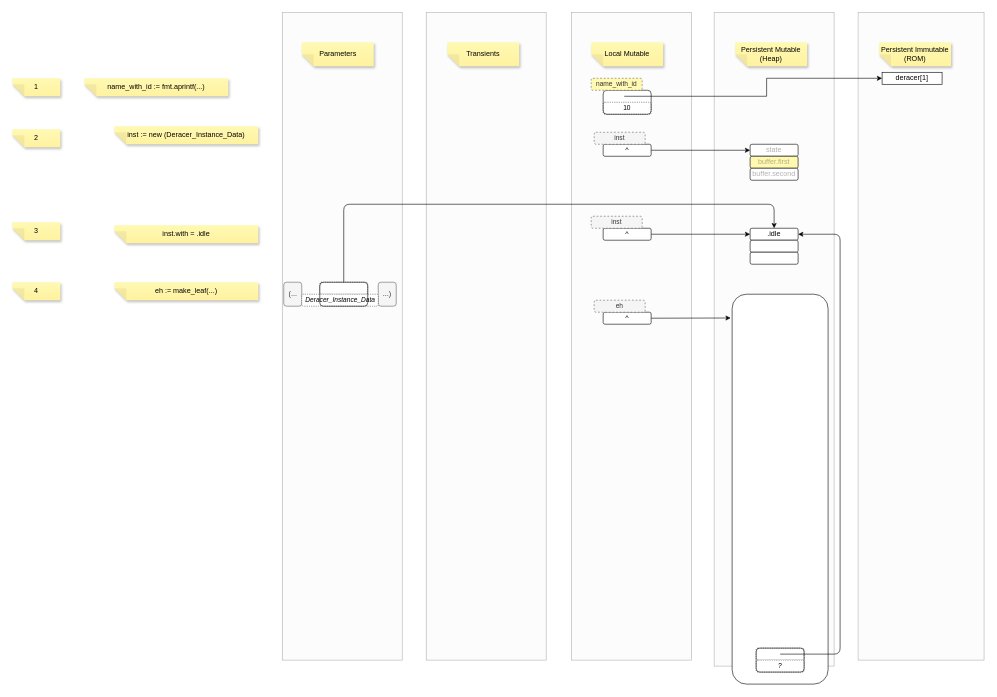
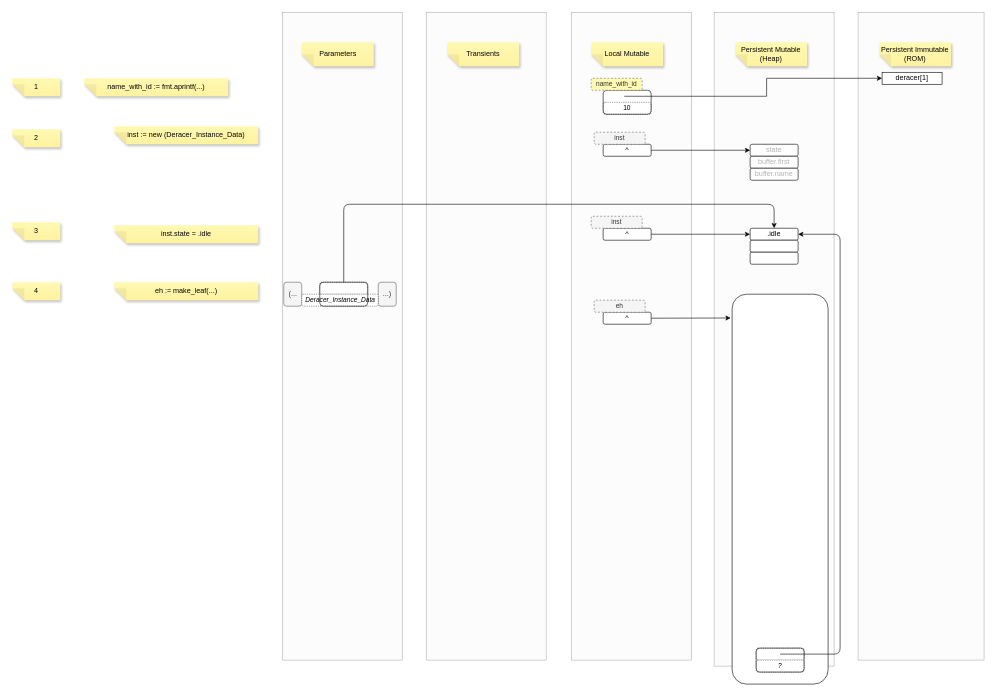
node "buffer.first": fillcolor #fff9b2 -> #ffffff
node "buffer.second": label "buffer.second" -> "buffer.name"
node "inst.with = .idle": label "inst.with = .idle" -> "inst.state = .idle"
